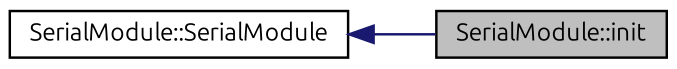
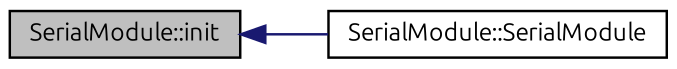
edge "SerialModule::init" -> "SerialModule::SerialModule": reversed
